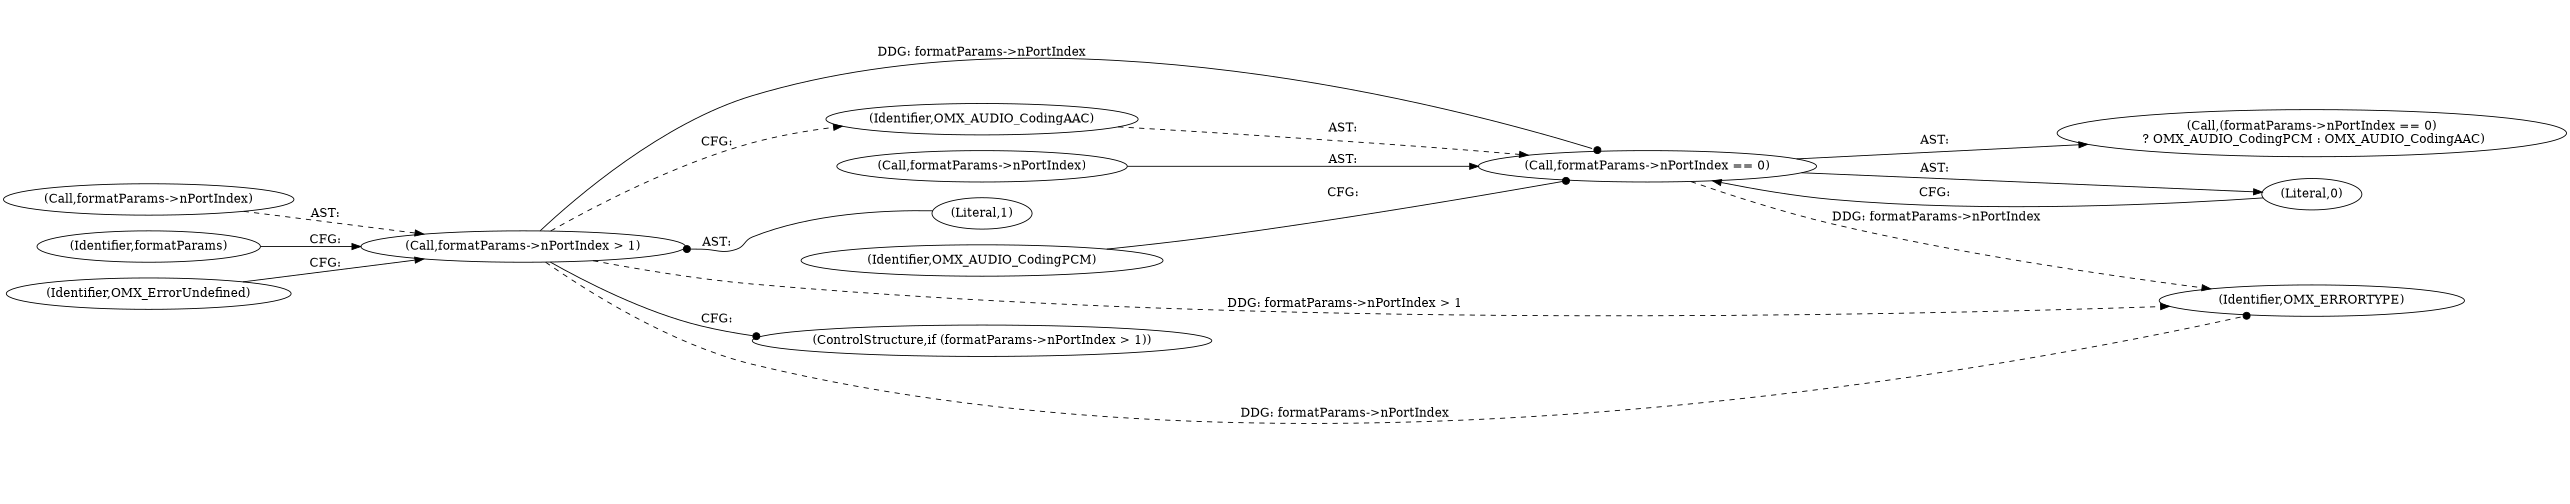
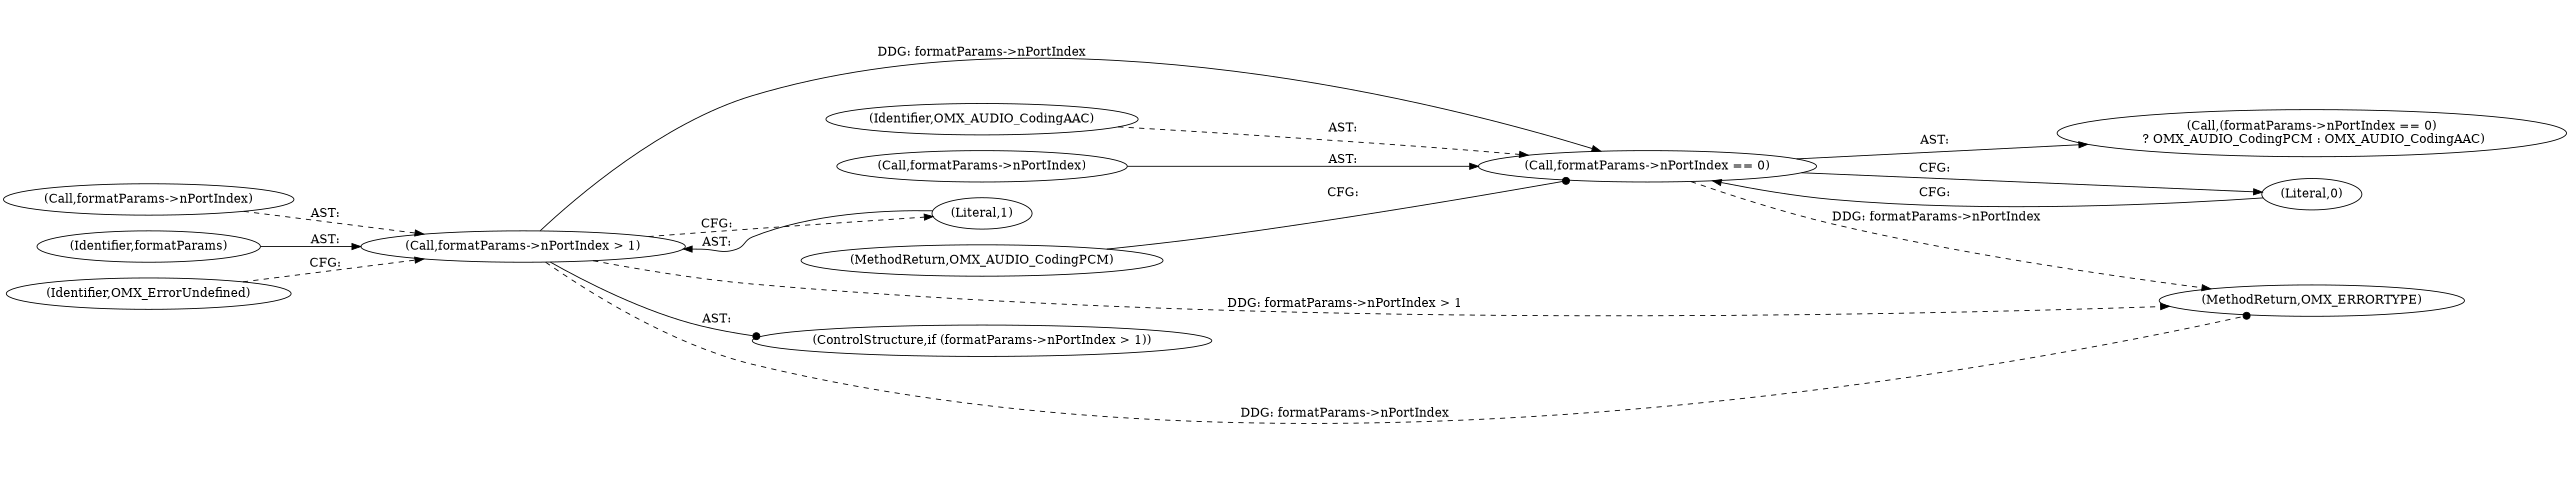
edge "(Call,formatParams->nPortIndex > 1)" -> "(Call,formatParams->nPortIndex == 0)": arrowhead dot -> normal
edge "(Call,formatParams->nPortIndex > 1)" -> "(Identifier,OMX_AUDIO_CodingAAC)": now "(Call,formatParams->nPortIndex > 1)" -> "(Literal,1)"
edge "(Call,formatParams->nPortIndex == 0)" -> "(Literal,0)": label "AST: " -> "CFG: "
edge "(Literal,1)" -> "(Call,formatParams->nPortIndex > 1)": arrowhead dot -> normal
edge "(Identifier,formatParams)" -> "(Call,formatParams->nPortIndex > 1)": label "CFG: " -> "AST: "
node "(Identifier,OMX_AUDIO_CodingPCM)": label "(Identifier,OMX_AUDIO_CodingPCM)" -> "(MethodReturn,OMX_AUDIO_CodingPCM)"
edge "(Identifier,OMX_ErrorUndefined)" -> "(Call,formatParams->nPortIndex > 1)": style solid -> dashed
node "(Identifier,OMX_ERRORTYPE)": label "(Identifier,OMX_ERRORTYPE)" -> "(MethodReturn,OMX_ERRORTYPE)"
edge "(Call,formatParams->nPortIndex > 1)" -> "(ControlStructure,if (formatParams->nPortIndex > 1))": label "CFG: " -> "AST: "
